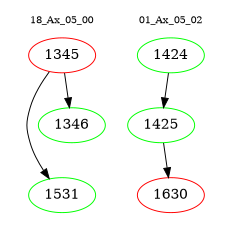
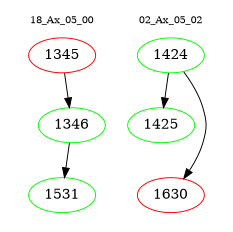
cluster "01_Ax_05_02": label "01_Ax_05_02" -> "02_Ax_05_02"
edge "1345" -> "1531": now "1346" -> "1531"
edge "1425" -> "1630": now "1424" -> "1630"
